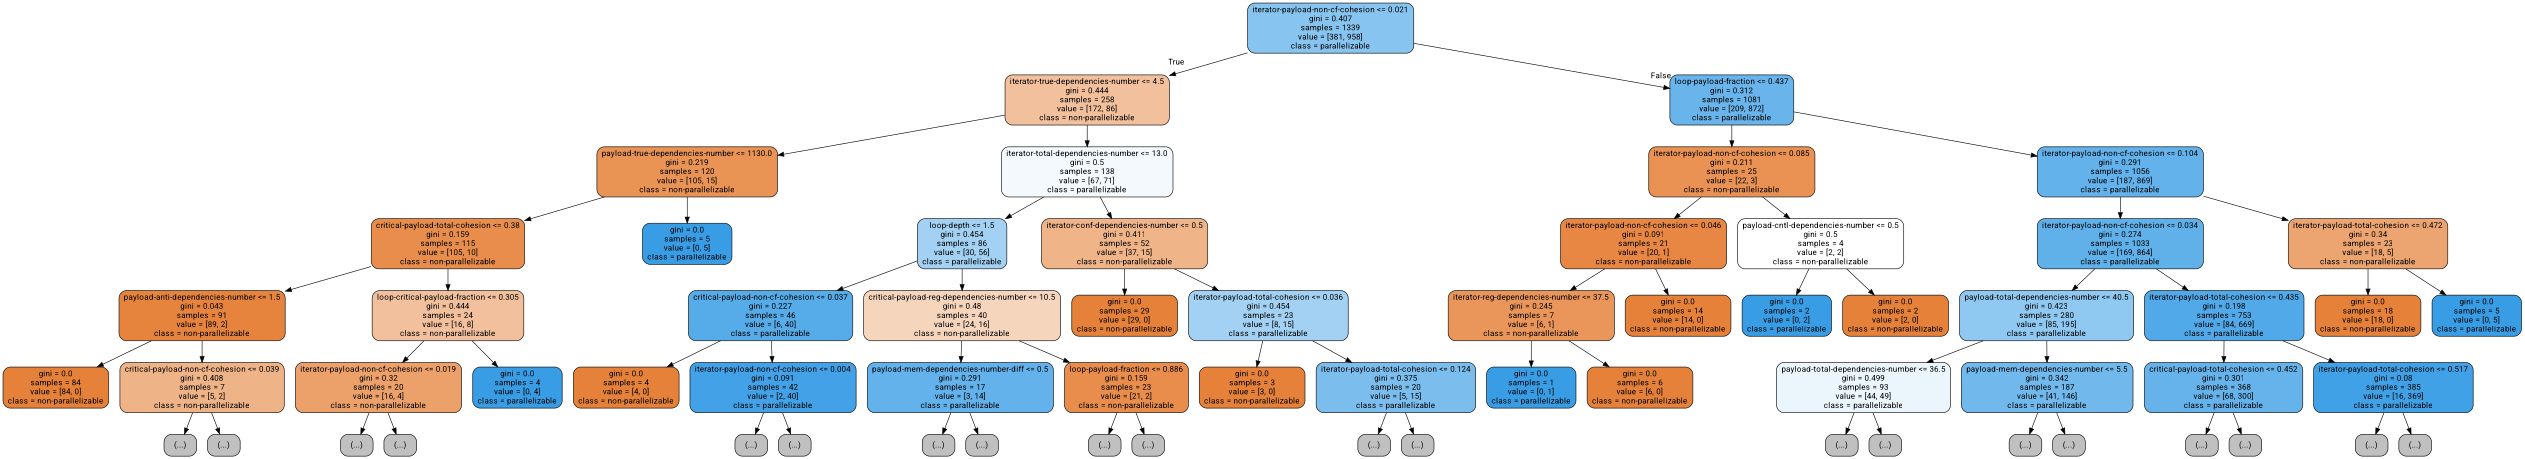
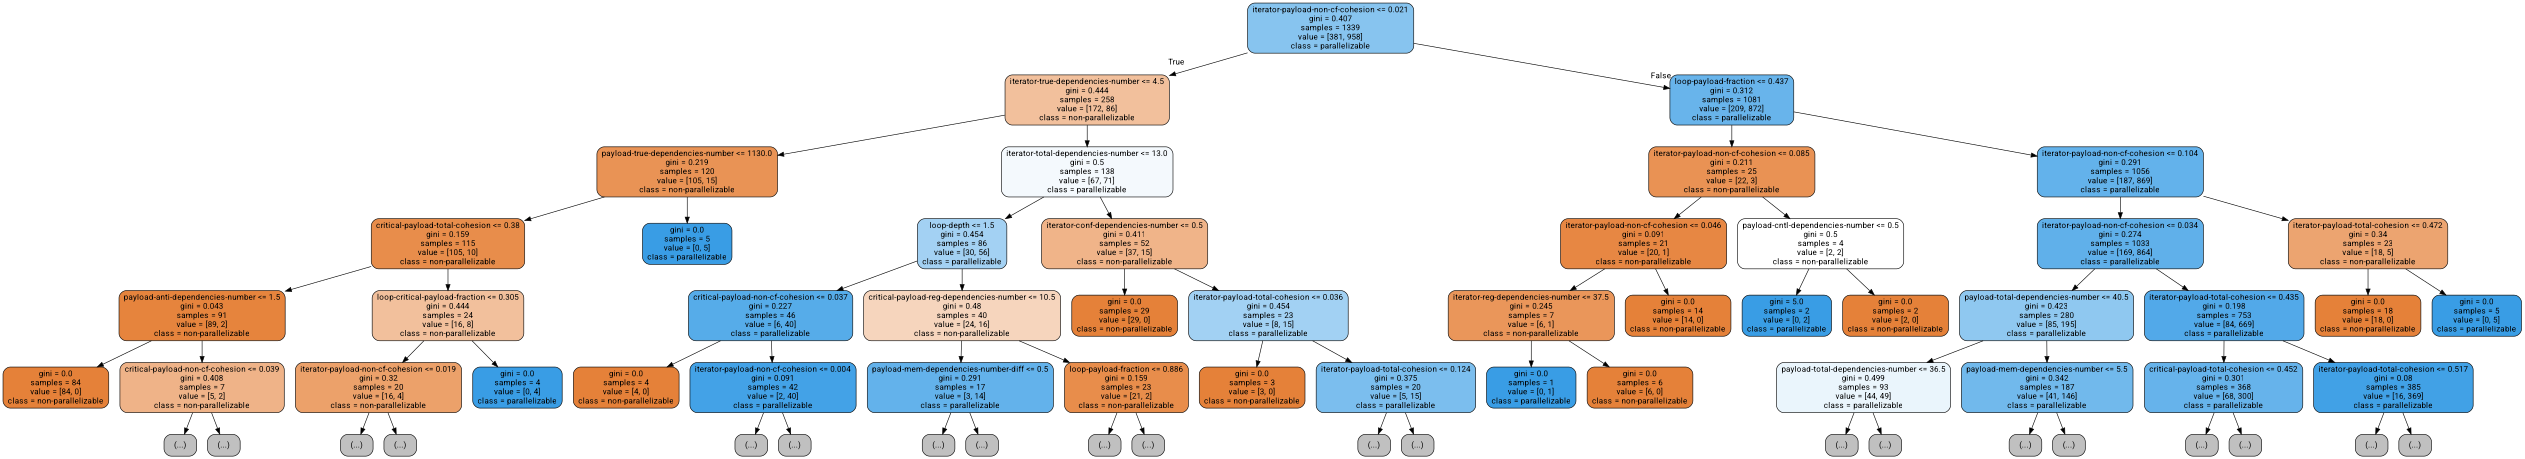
node "gini = 0.0 samples = 2 value = [0, 2] class = parallelizable": label "gini = 0.0 samples = 2 value = [0, 2] class = parallelizable" -> "gini = 5.0 samples = 2 value = [0, 2] class = parallelizable"
